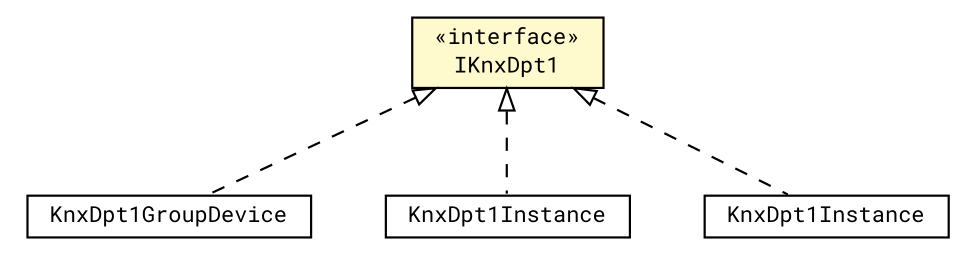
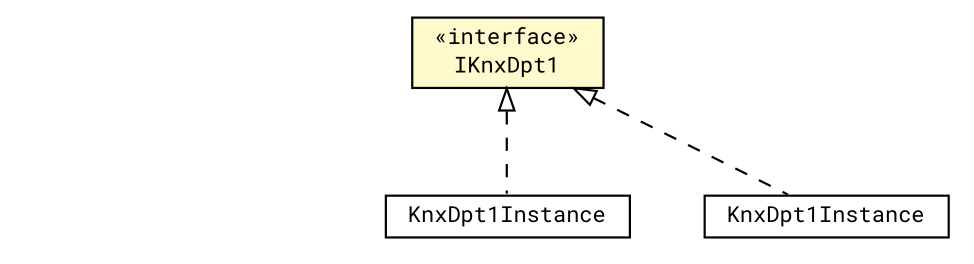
node "KnxDpt1GroupDevice": removed
